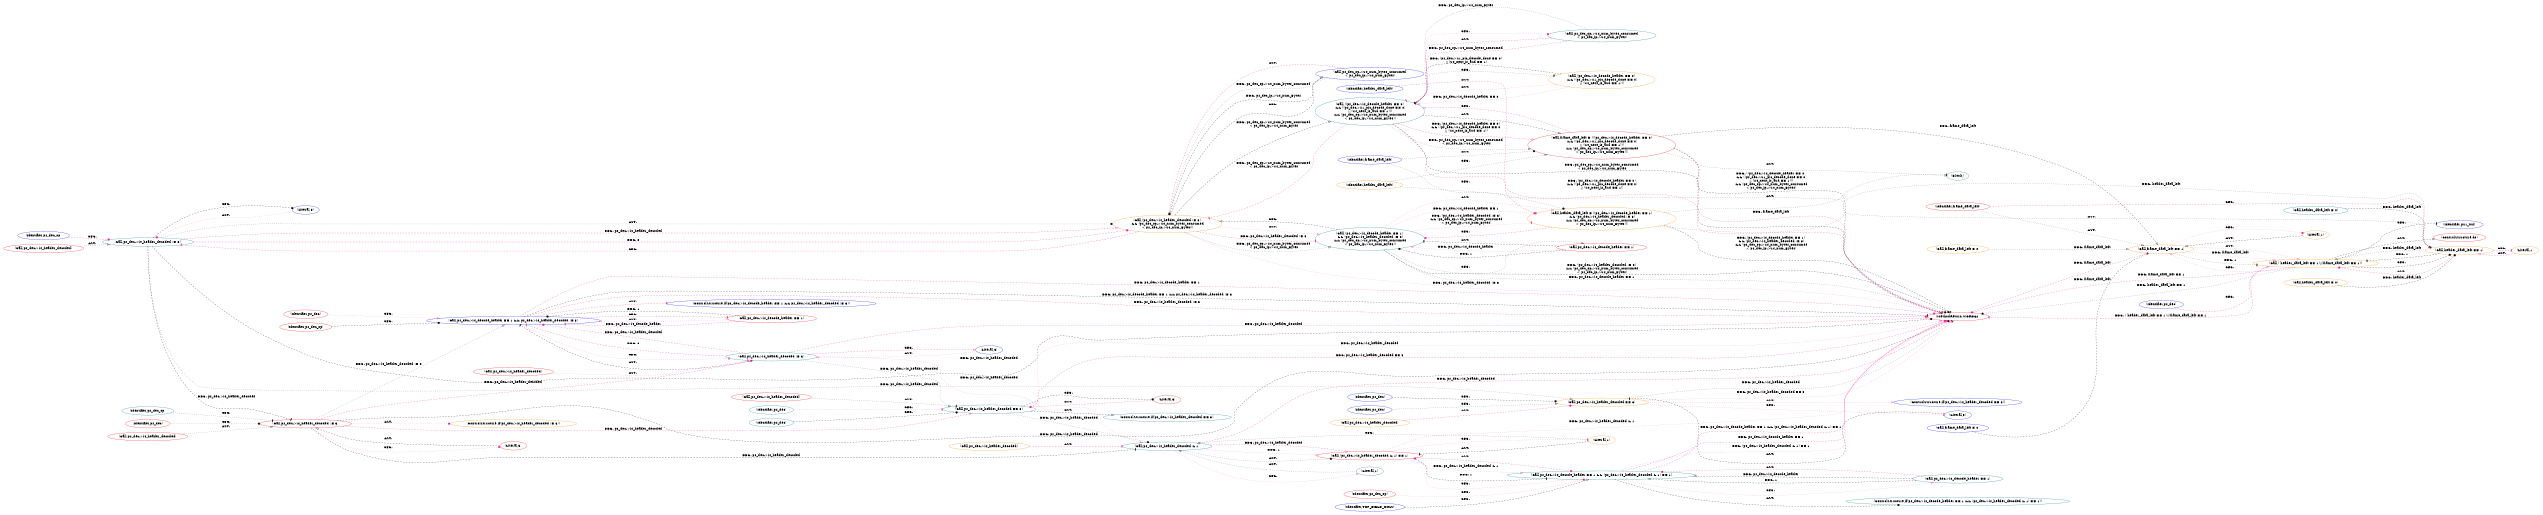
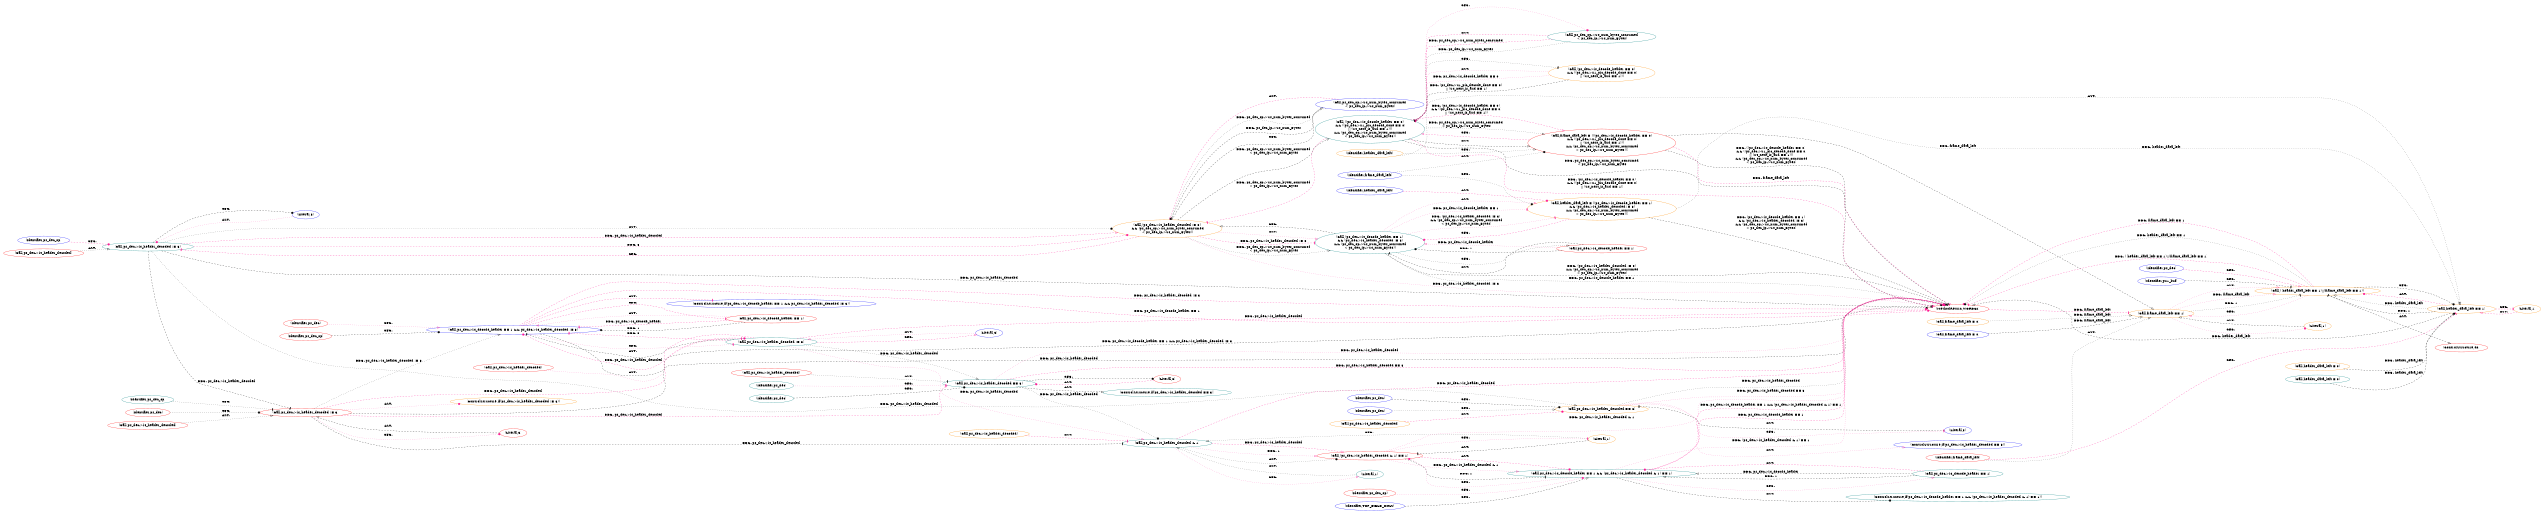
node "(Block,)": removed
edge "(Call,( header_data_left == 1)||(frame_data_left == 1))" -> "(Identifier,pu1_buf)": reversed
edge "(Call,header_data_left == 1)" -> "(MethodReturn,WORD32)": added, label "DDG: header_data_left"
